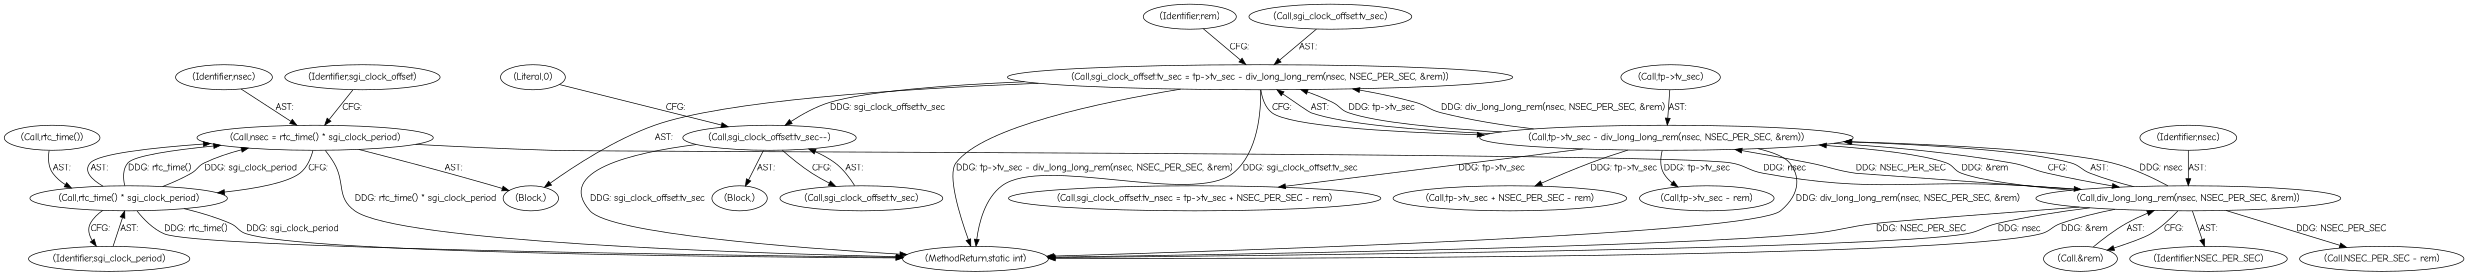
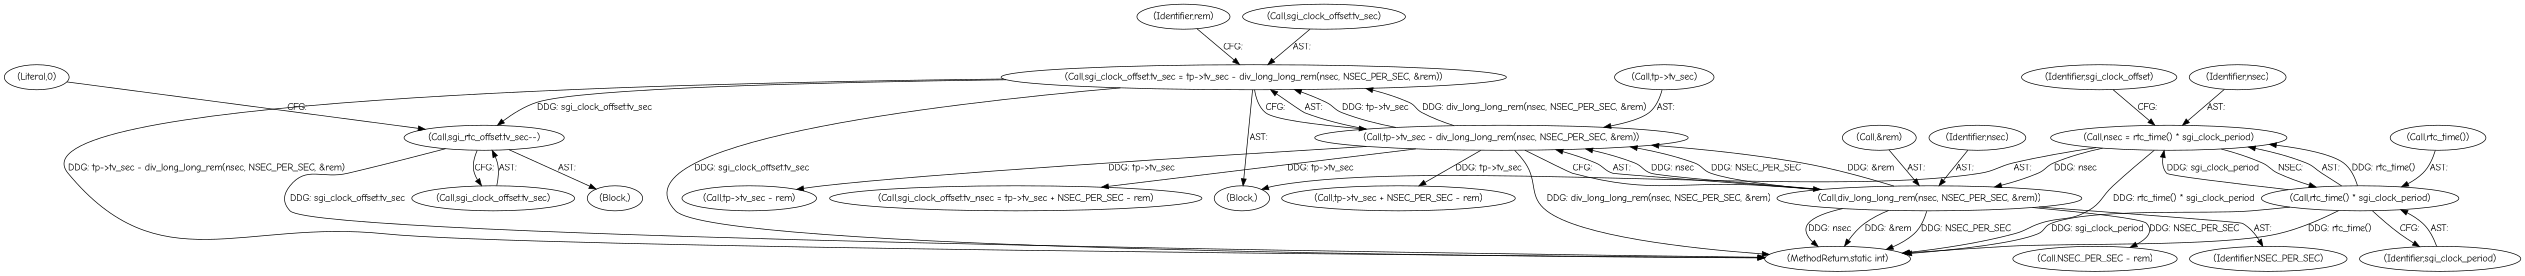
node "(Call,sgi_clock_offset.tv_sec--)": label "(Call,sgi_clock_offset.tv_sec--)" -> "(Call,sgi_rtc_offset.tv_sec--)"
edge "(Call,nsec = rtc_time() * sgi_clock_period)" -> "(Call,rtc_time() * sgi_clock_period)": label "CFG: " -> "NSEC: "
edge "(Call,div_long_long_rem(nsec, NSEC_PER_SEC, &rem))" -> "(Call,&rem)": removed, label "CFG:"
